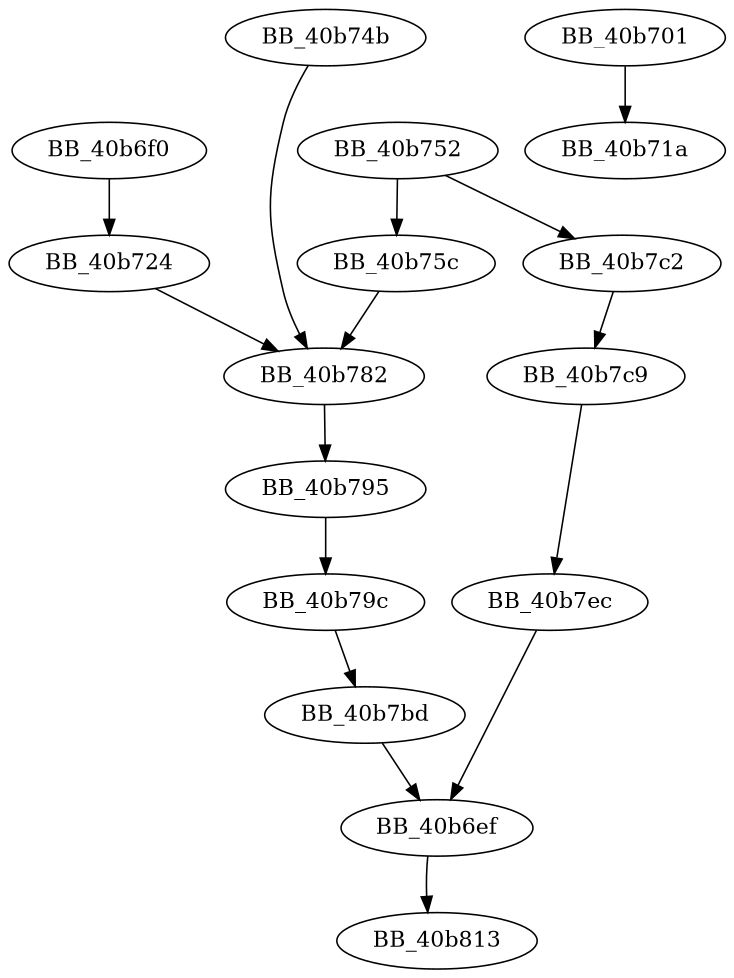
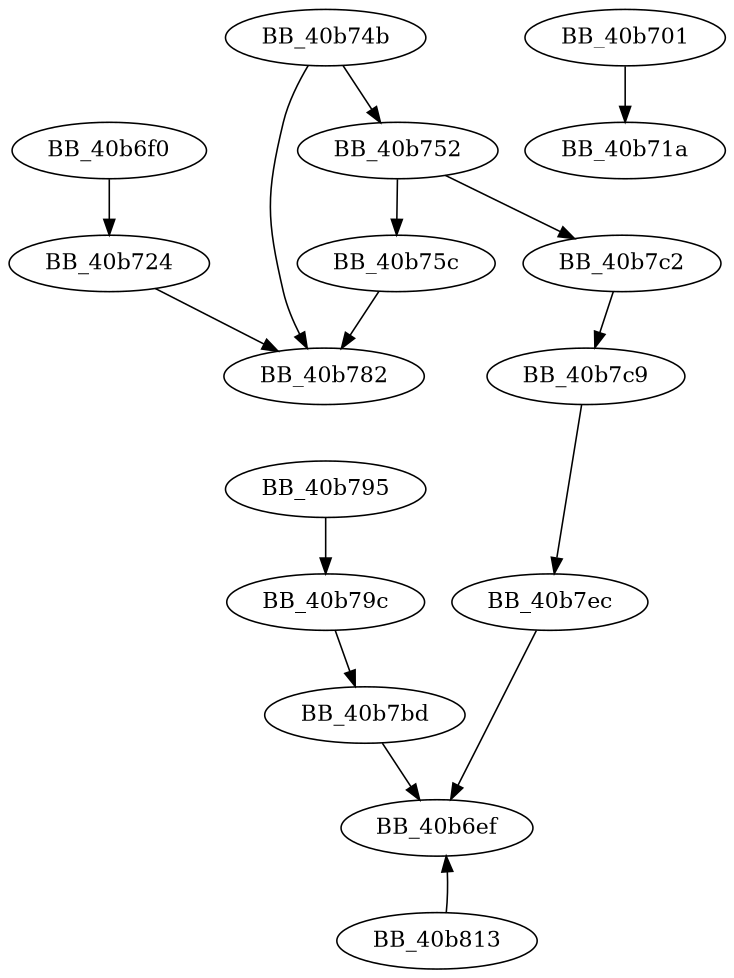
edge "BB_40b74b" -> "BB_40b752": added
edge "BB_40b782" -> "BB_40b795": removed
edge "BB_40b6ef" -> "BB_40b813": reversed
